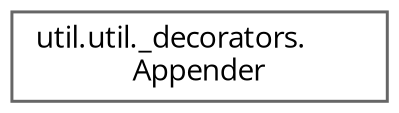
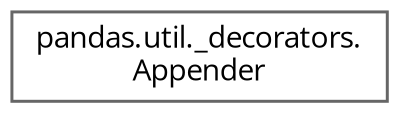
node "util.util._decorators. Appender": label "util.util._decorators. Appender" -> "pandas.util._decorators. Appender"
